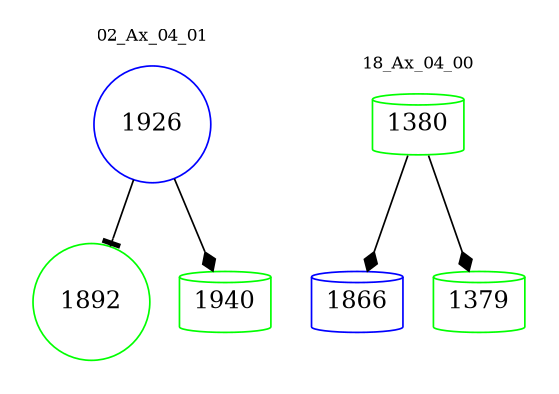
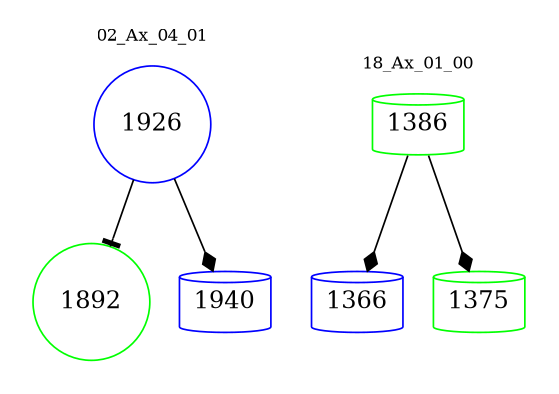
cluster "18_Ax_04_00": label "18_Ax_04_00" -> "18_Ax_01_00"
node "1380": label "1380" -> "1386"
node "1940": color green -> blue
node "1866": label "1866" -> "1366"
node "1379": label "1379" -> "1375"
